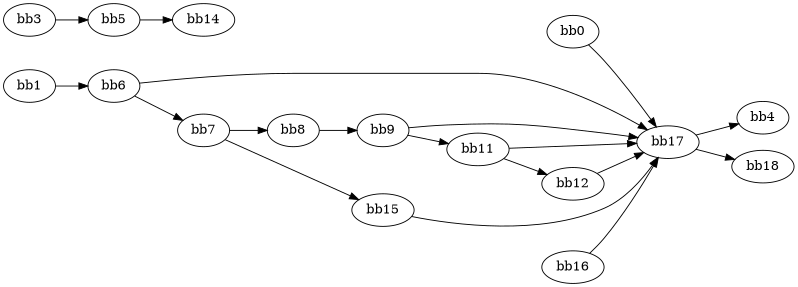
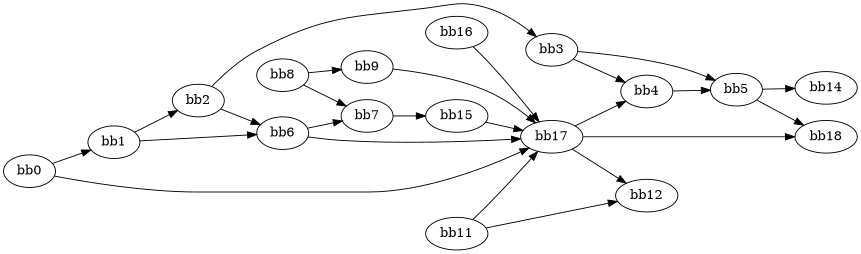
edge "bb3" -> "bb4": added
edge "bb4" -> "bb5": added
node "bb2": added
edge "bb5" -> "bb18": added
edge "bb7" -> "bb8": reversed
edge "bb9" -> "bb11": removed
edge "bb0" -> "bb1": added
edge "bb12" -> "bb17": reversed
